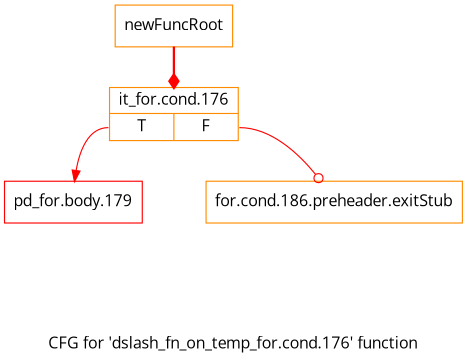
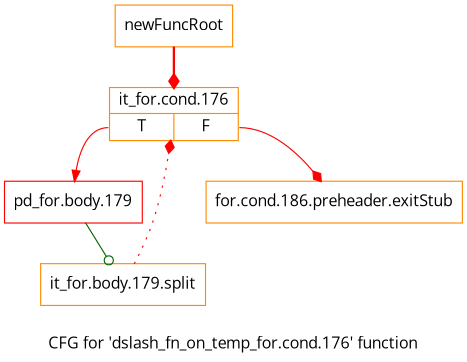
edge "it_for.cond.176" -> "for.cond.186.preheader.exitStub": arrowhead odot -> diamond
node "it_for.body.179.split": added
